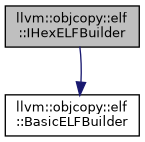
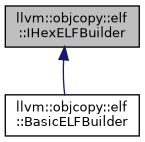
edge "llvm::objcopy::elf ::IHexELFBuilder" -> "llvm::objcopy::elf ::BasicELFBuilder": reversed
